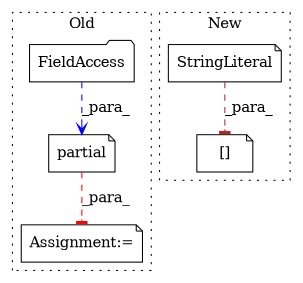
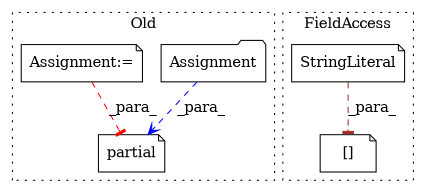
cluster "New": label "New" -> "FieldAccess"
node "FieldAccess": label "FieldAccess" -> "Assignment"
edge "partial" -> "Assignment:=": reversed
